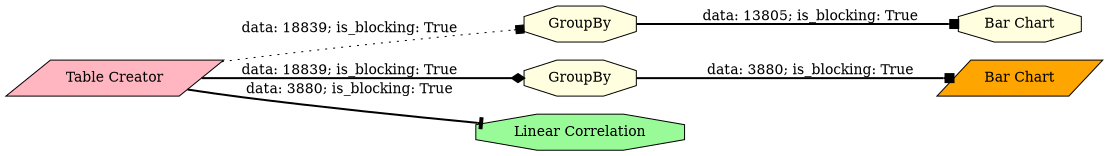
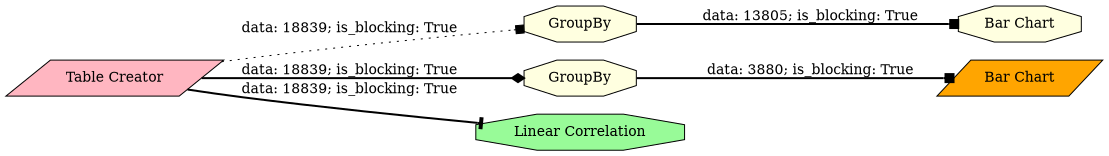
edge "Table Creator" -> "Linear Correlation": label "data: 3880; is_blocking: True" -> "data: 18839; is_blocking: True"
